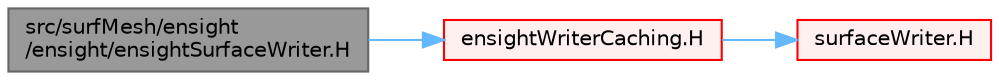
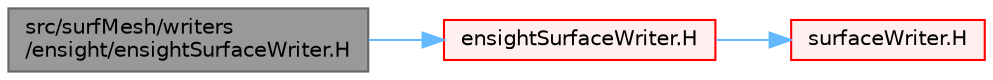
node "src/surfMesh/ensight /ensight/ensightSurfaceWriter.H": label "src/surfMesh/ensight /ensight/ensightSurfaceWriter.H" -> "src/surfMesh/writers /ensight/ensightSurfaceWriter.H"
node "ensightWriterCaching.H": label "ensightWriterCaching.H" -> "ensightSurfaceWriter.H"
